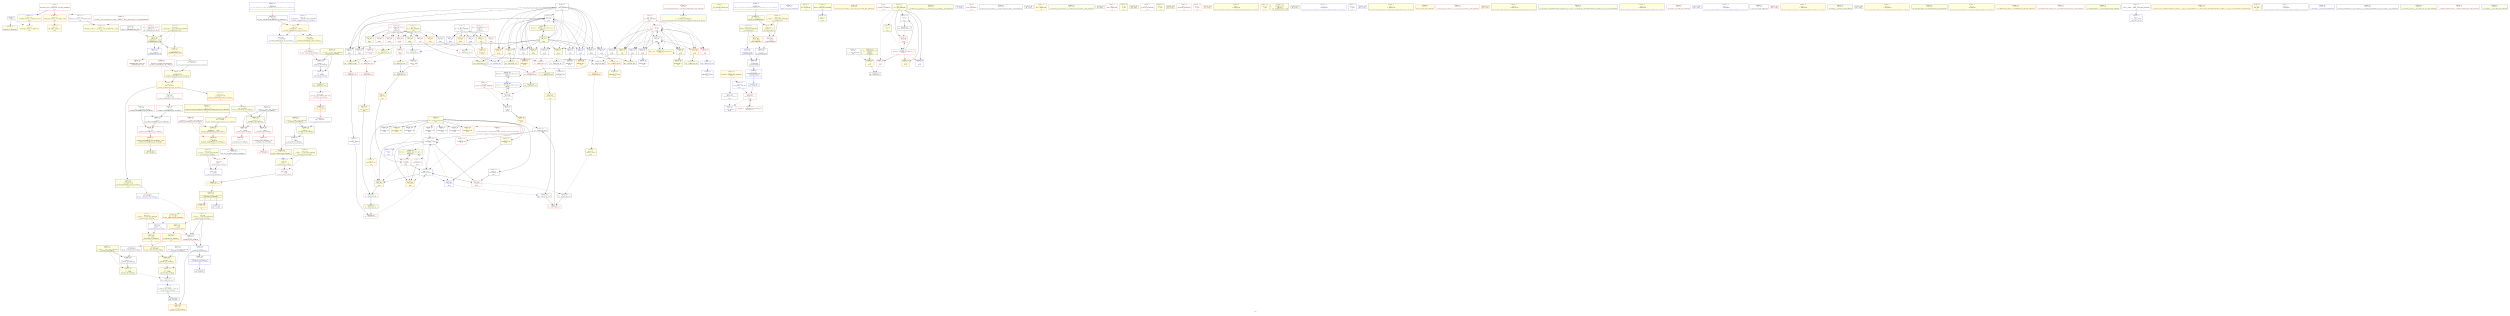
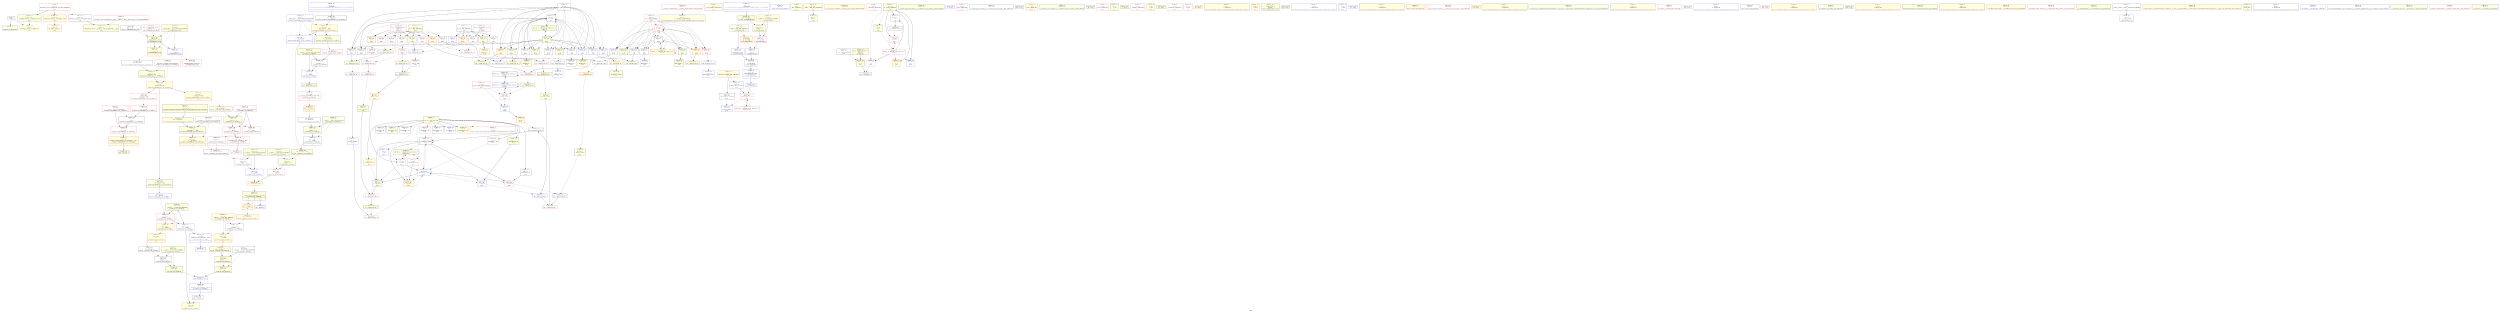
edge "NodeID: 190" -> "NodeID: 224": reversed
